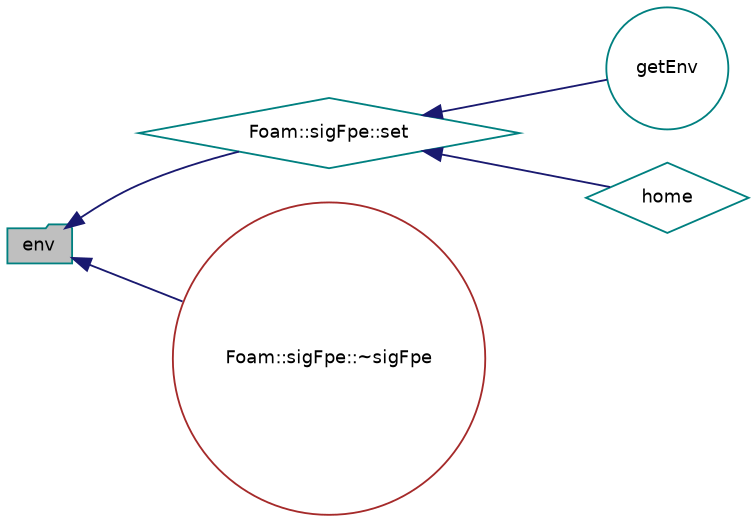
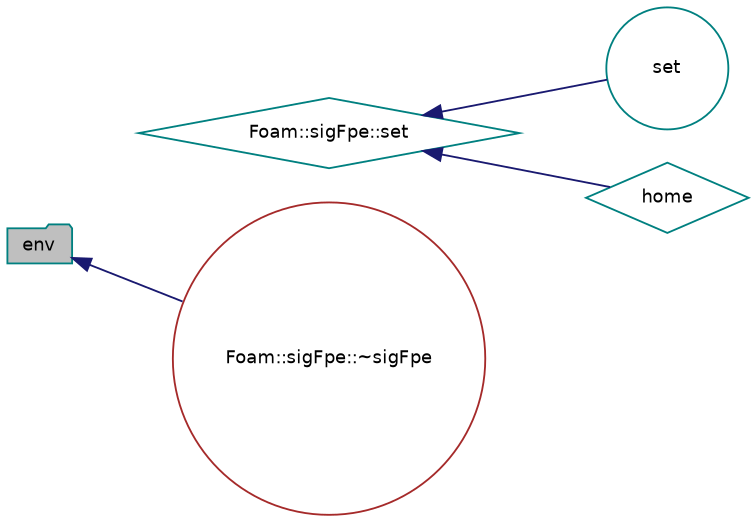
node "getEnv": label "getEnv" -> "set"
edge "Foam::sigFpe::set" -> "env": removed
